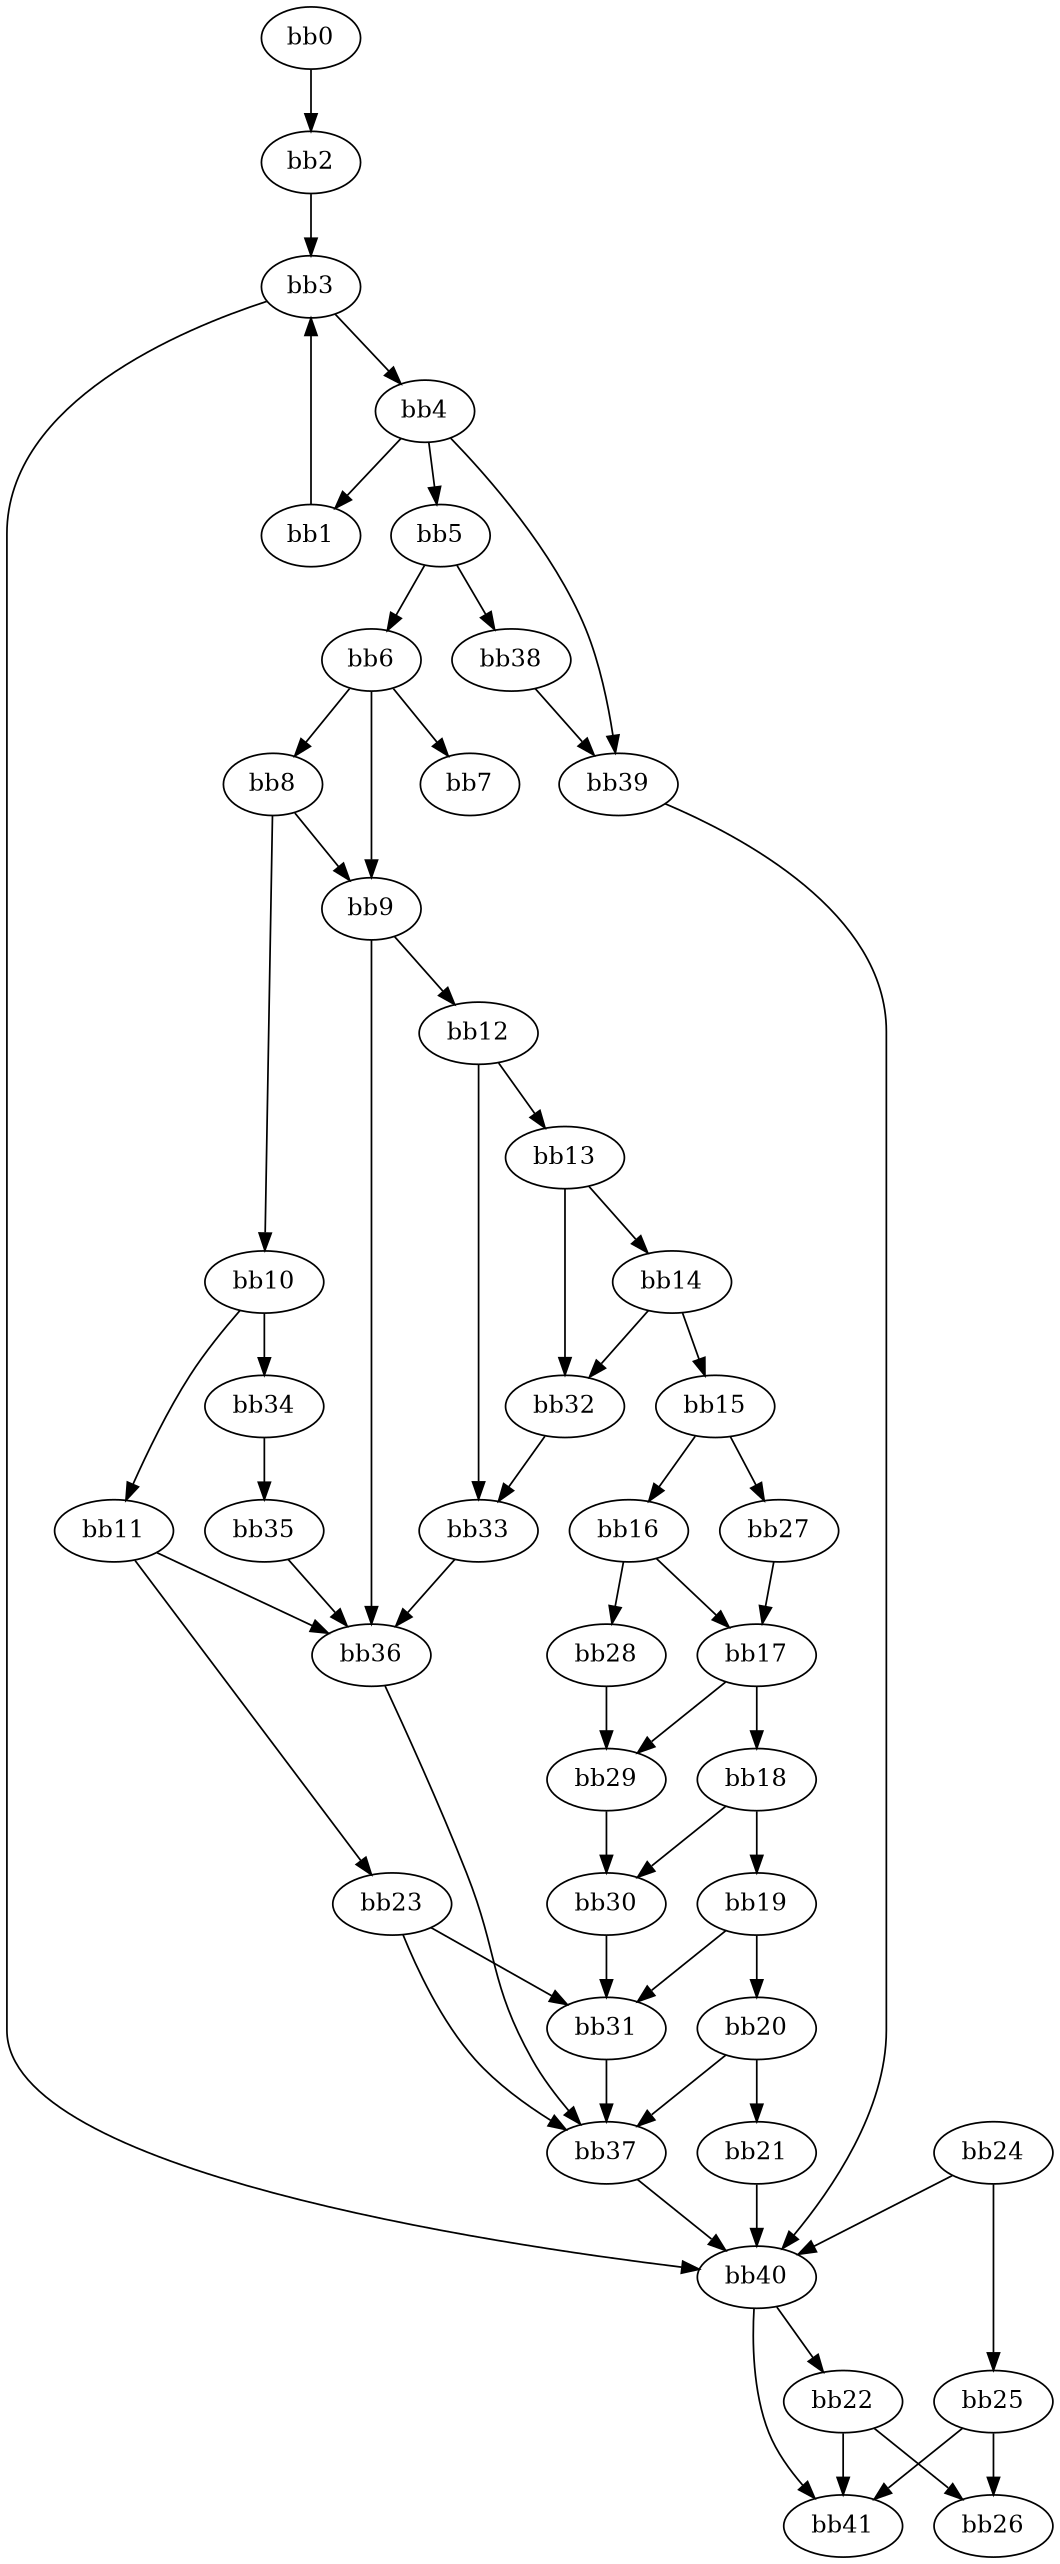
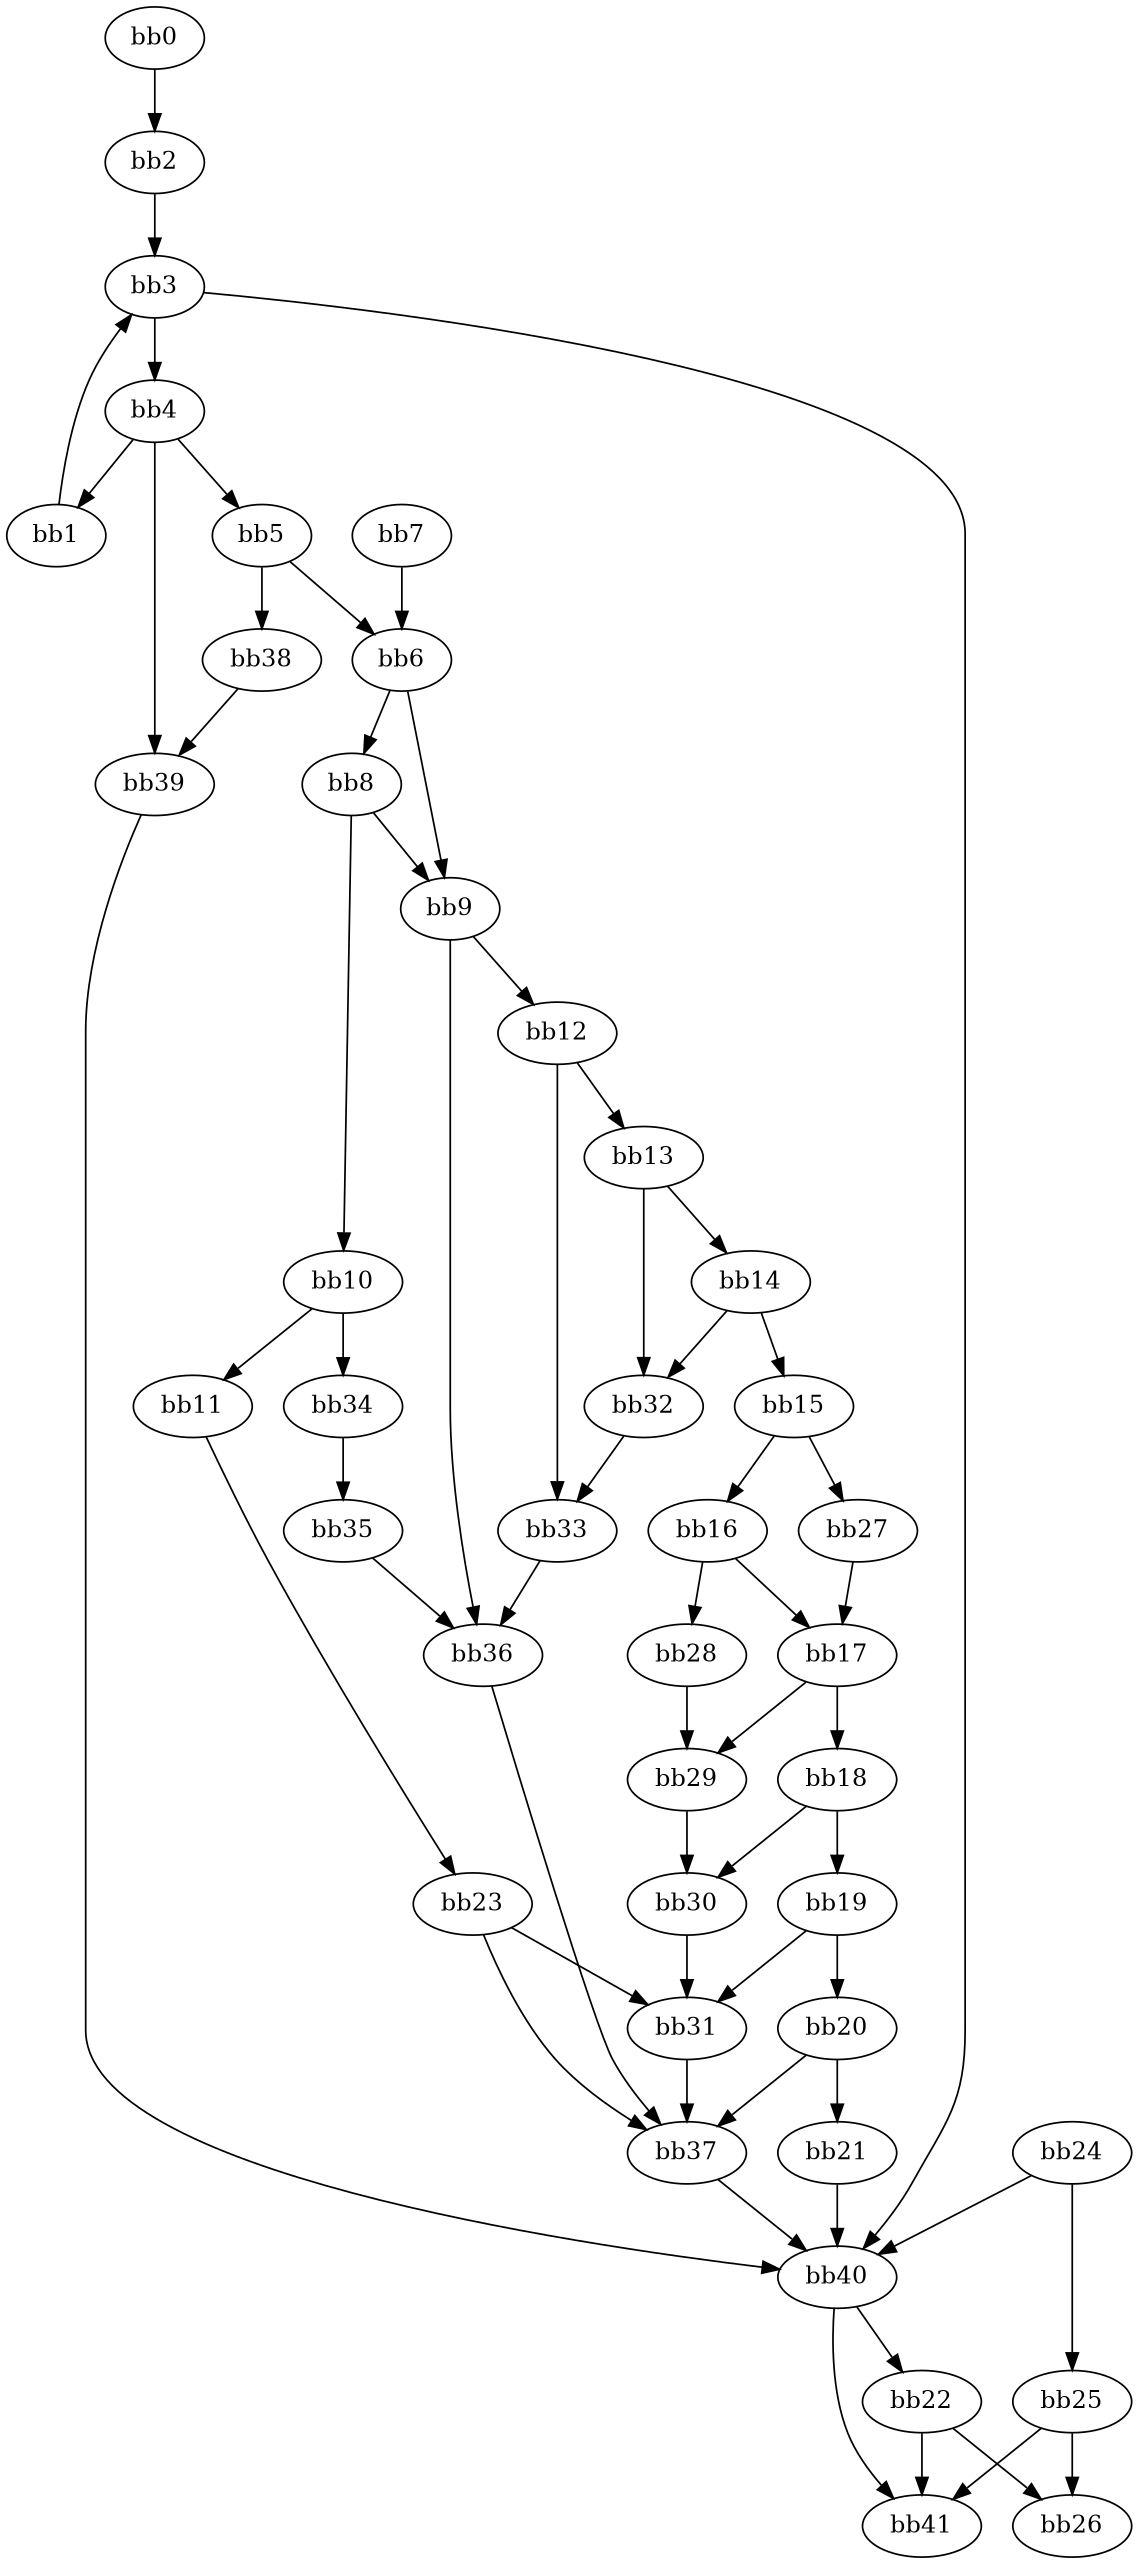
edge "bb6" -> "bb7": reversed
edge "bb11" -> "bb36": removed
